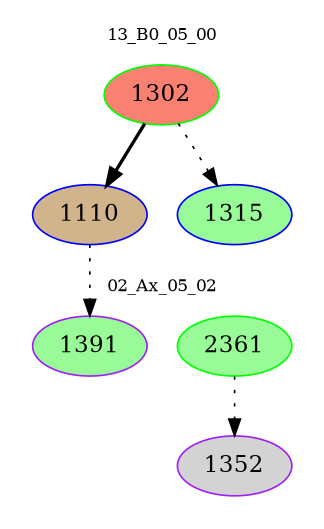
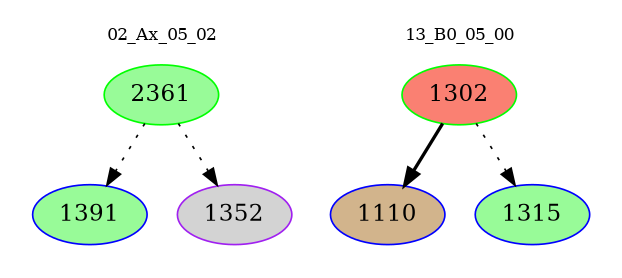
edge "1110" -> "1391": now "2361" -> "1391"
node "1391": color purple -> blue
